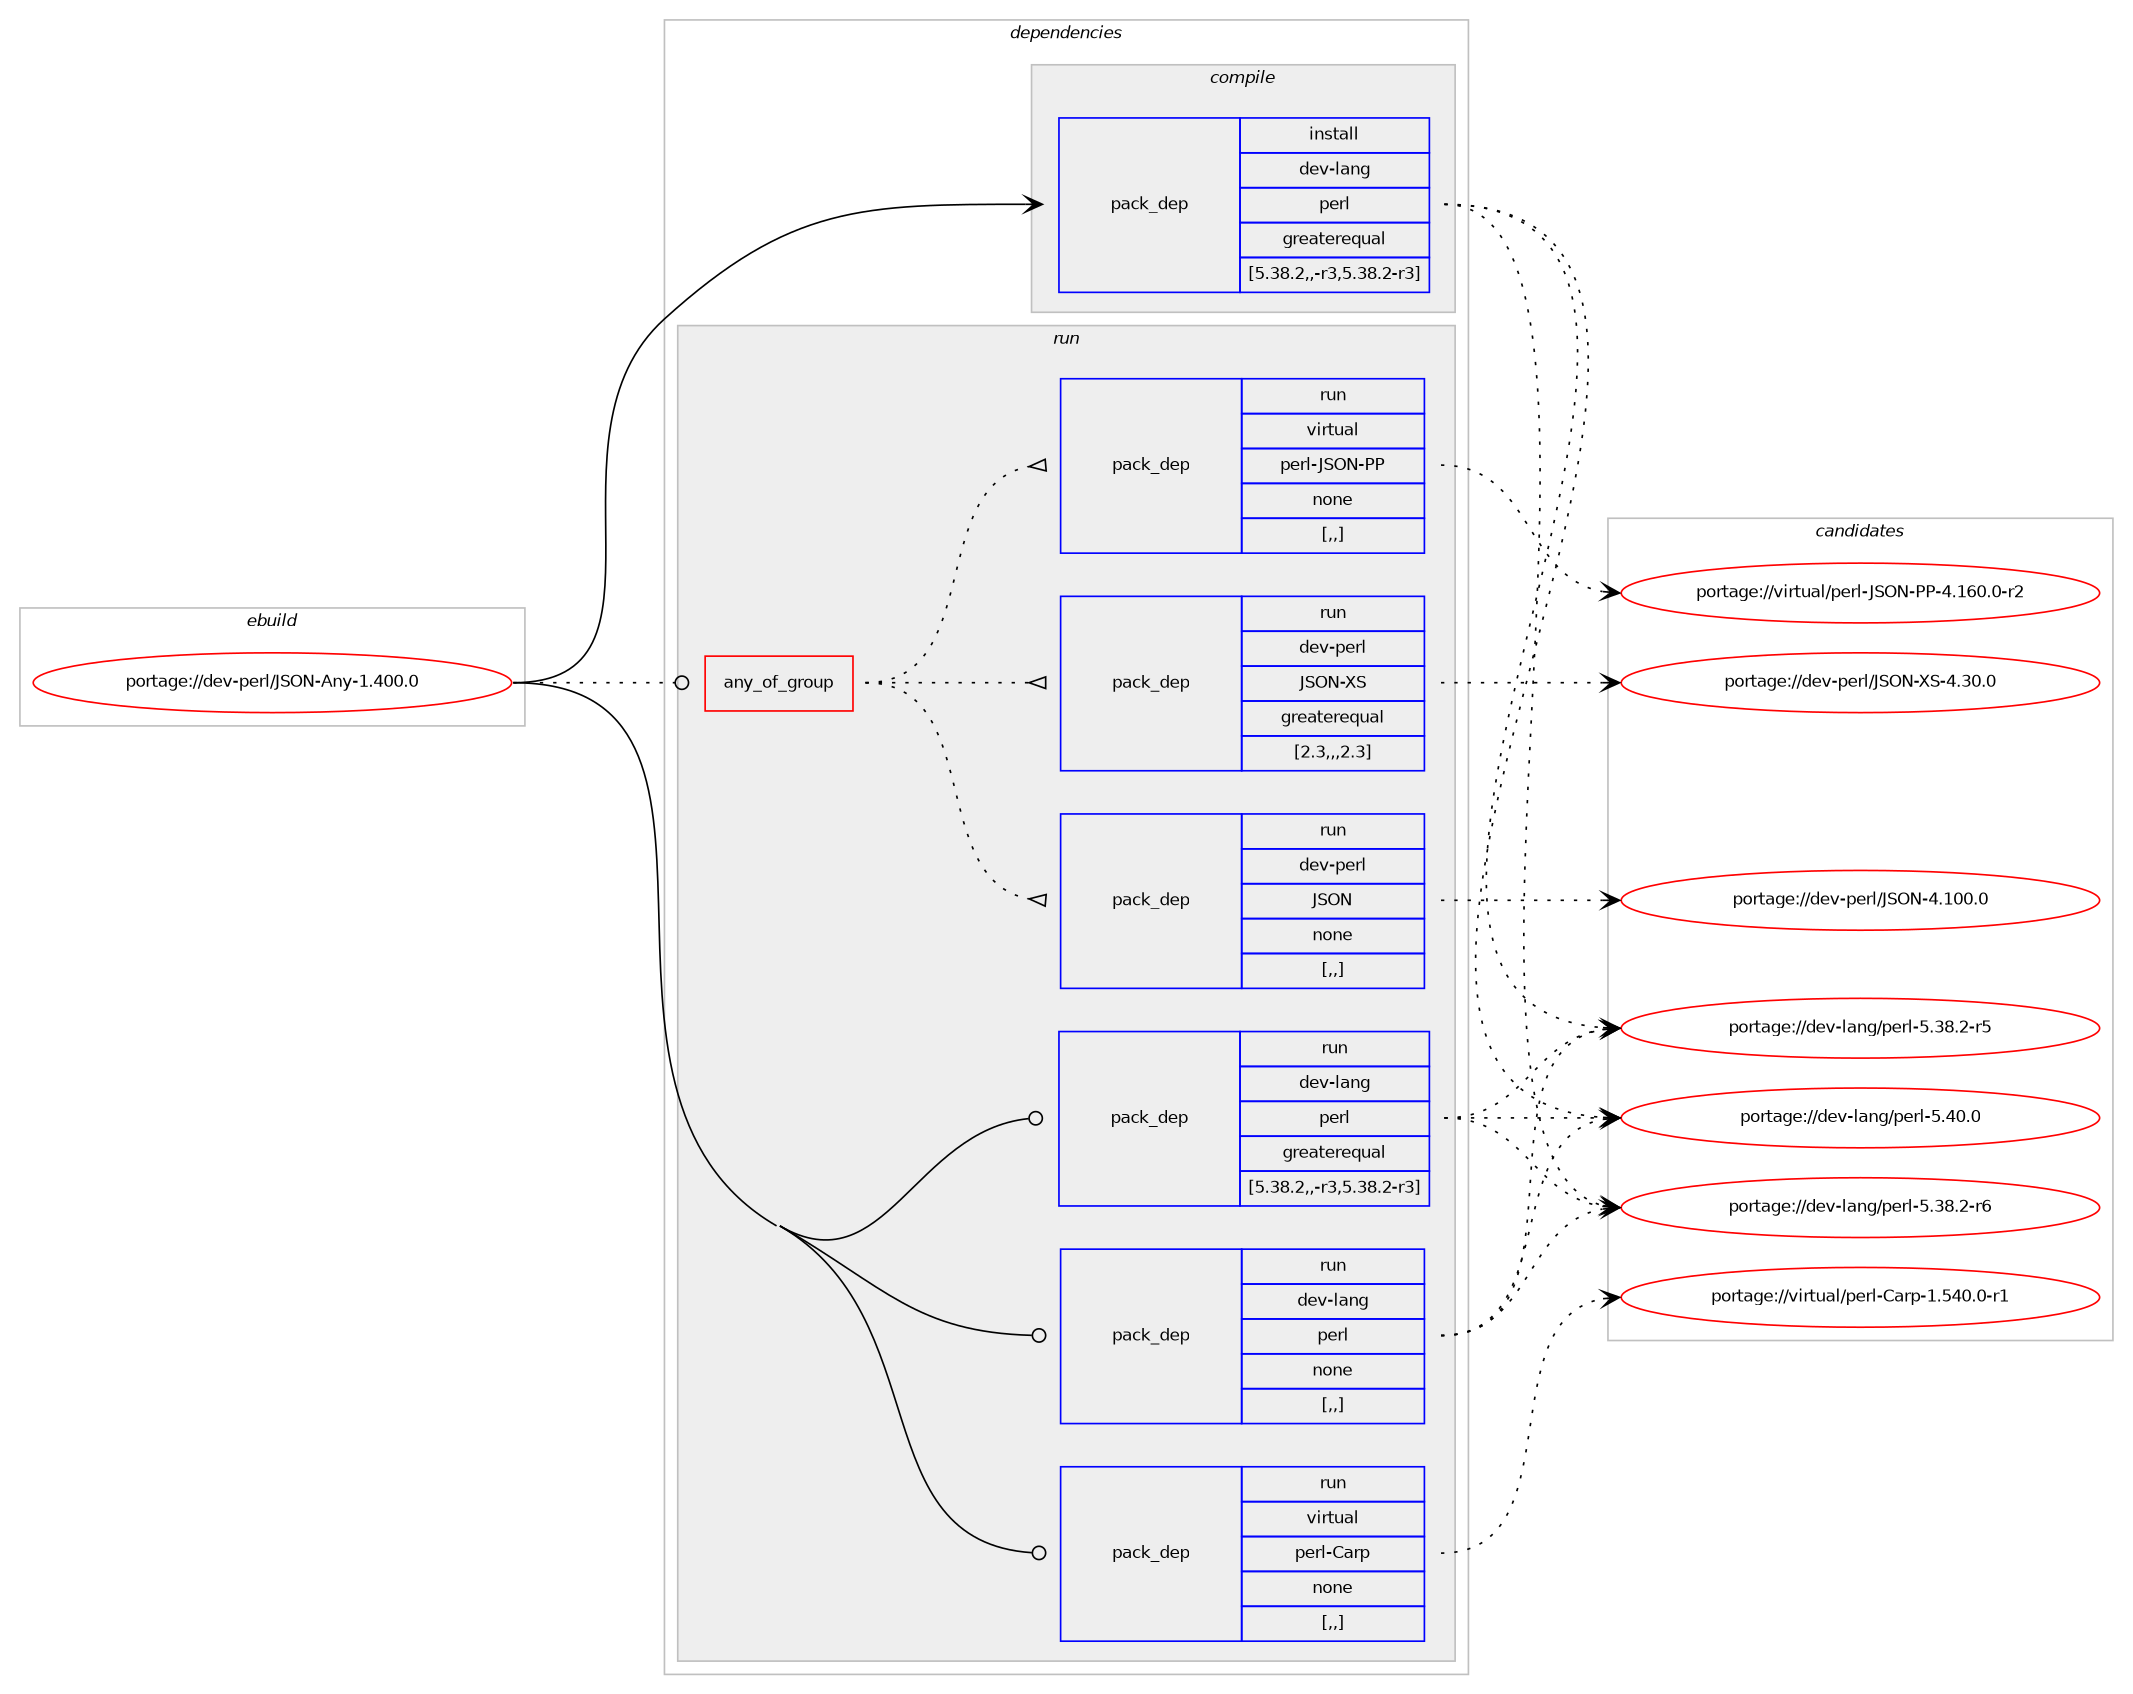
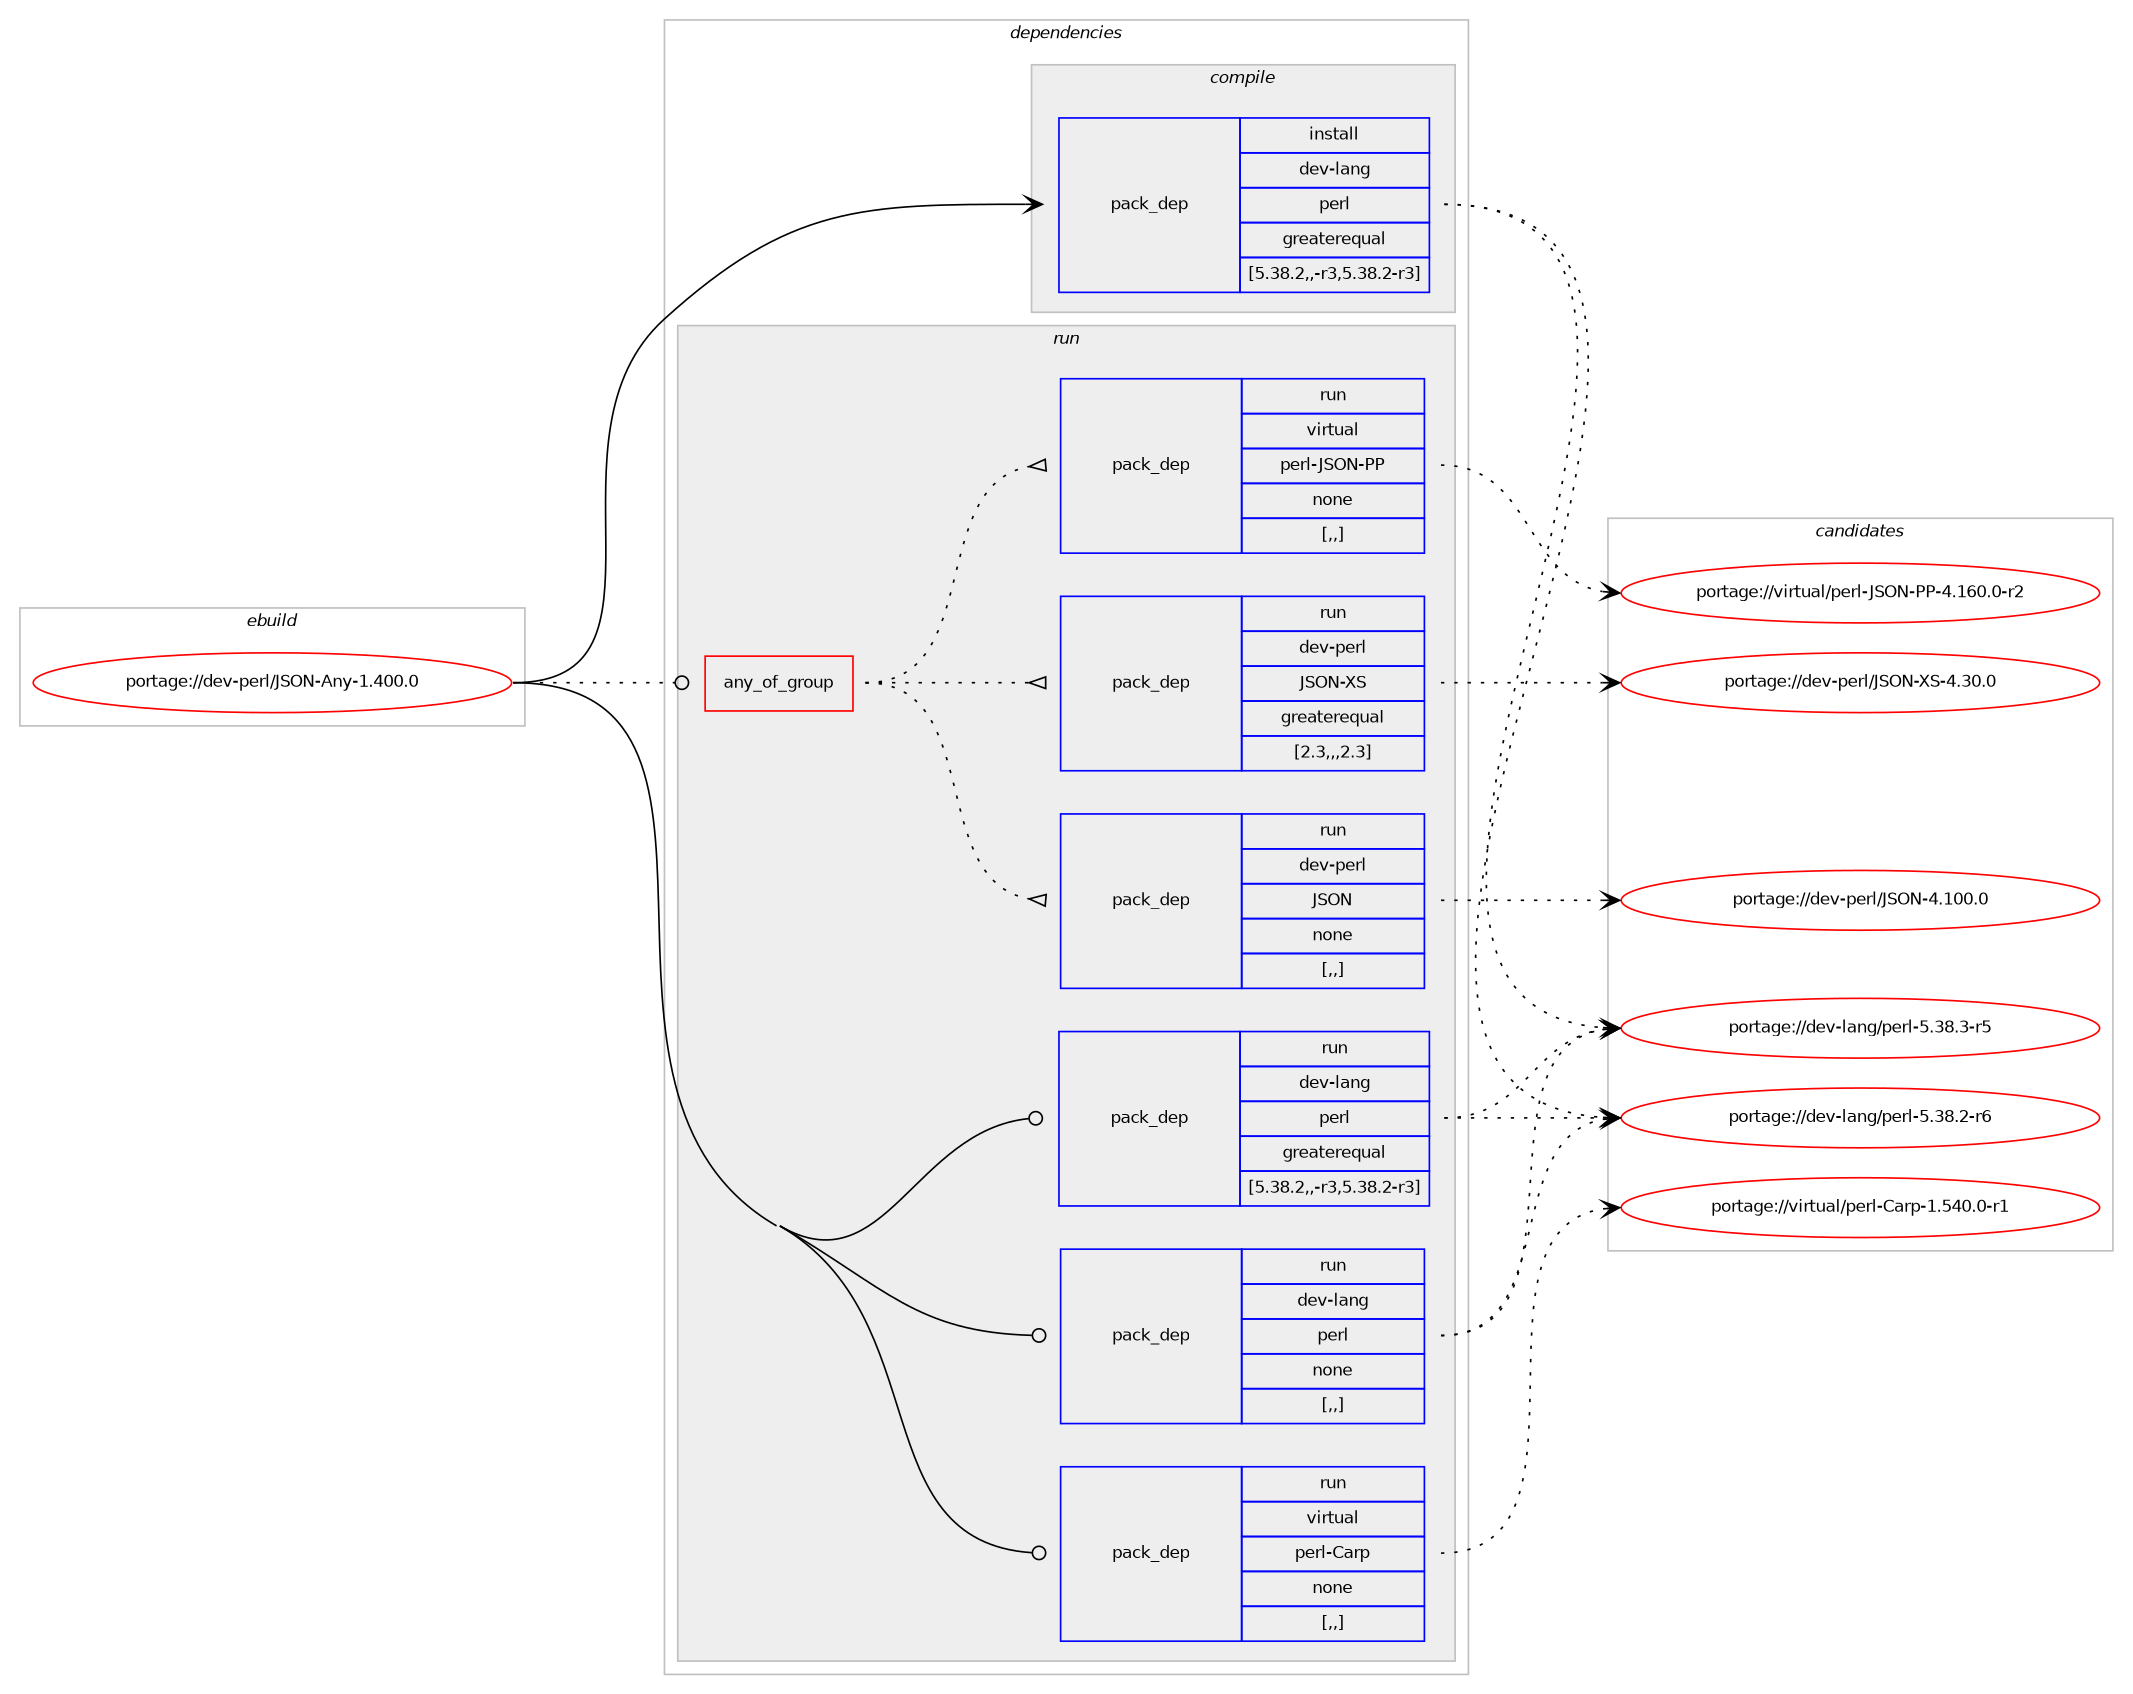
node "portage://dev-lang/perl-5.38.2-r5": label "portage://dev-lang/perl-5.38.2-r5" -> "portage://dev-lang/perl-5.38.3-r5"
node "portage://dev-lang/perl-5.40.0": removed
